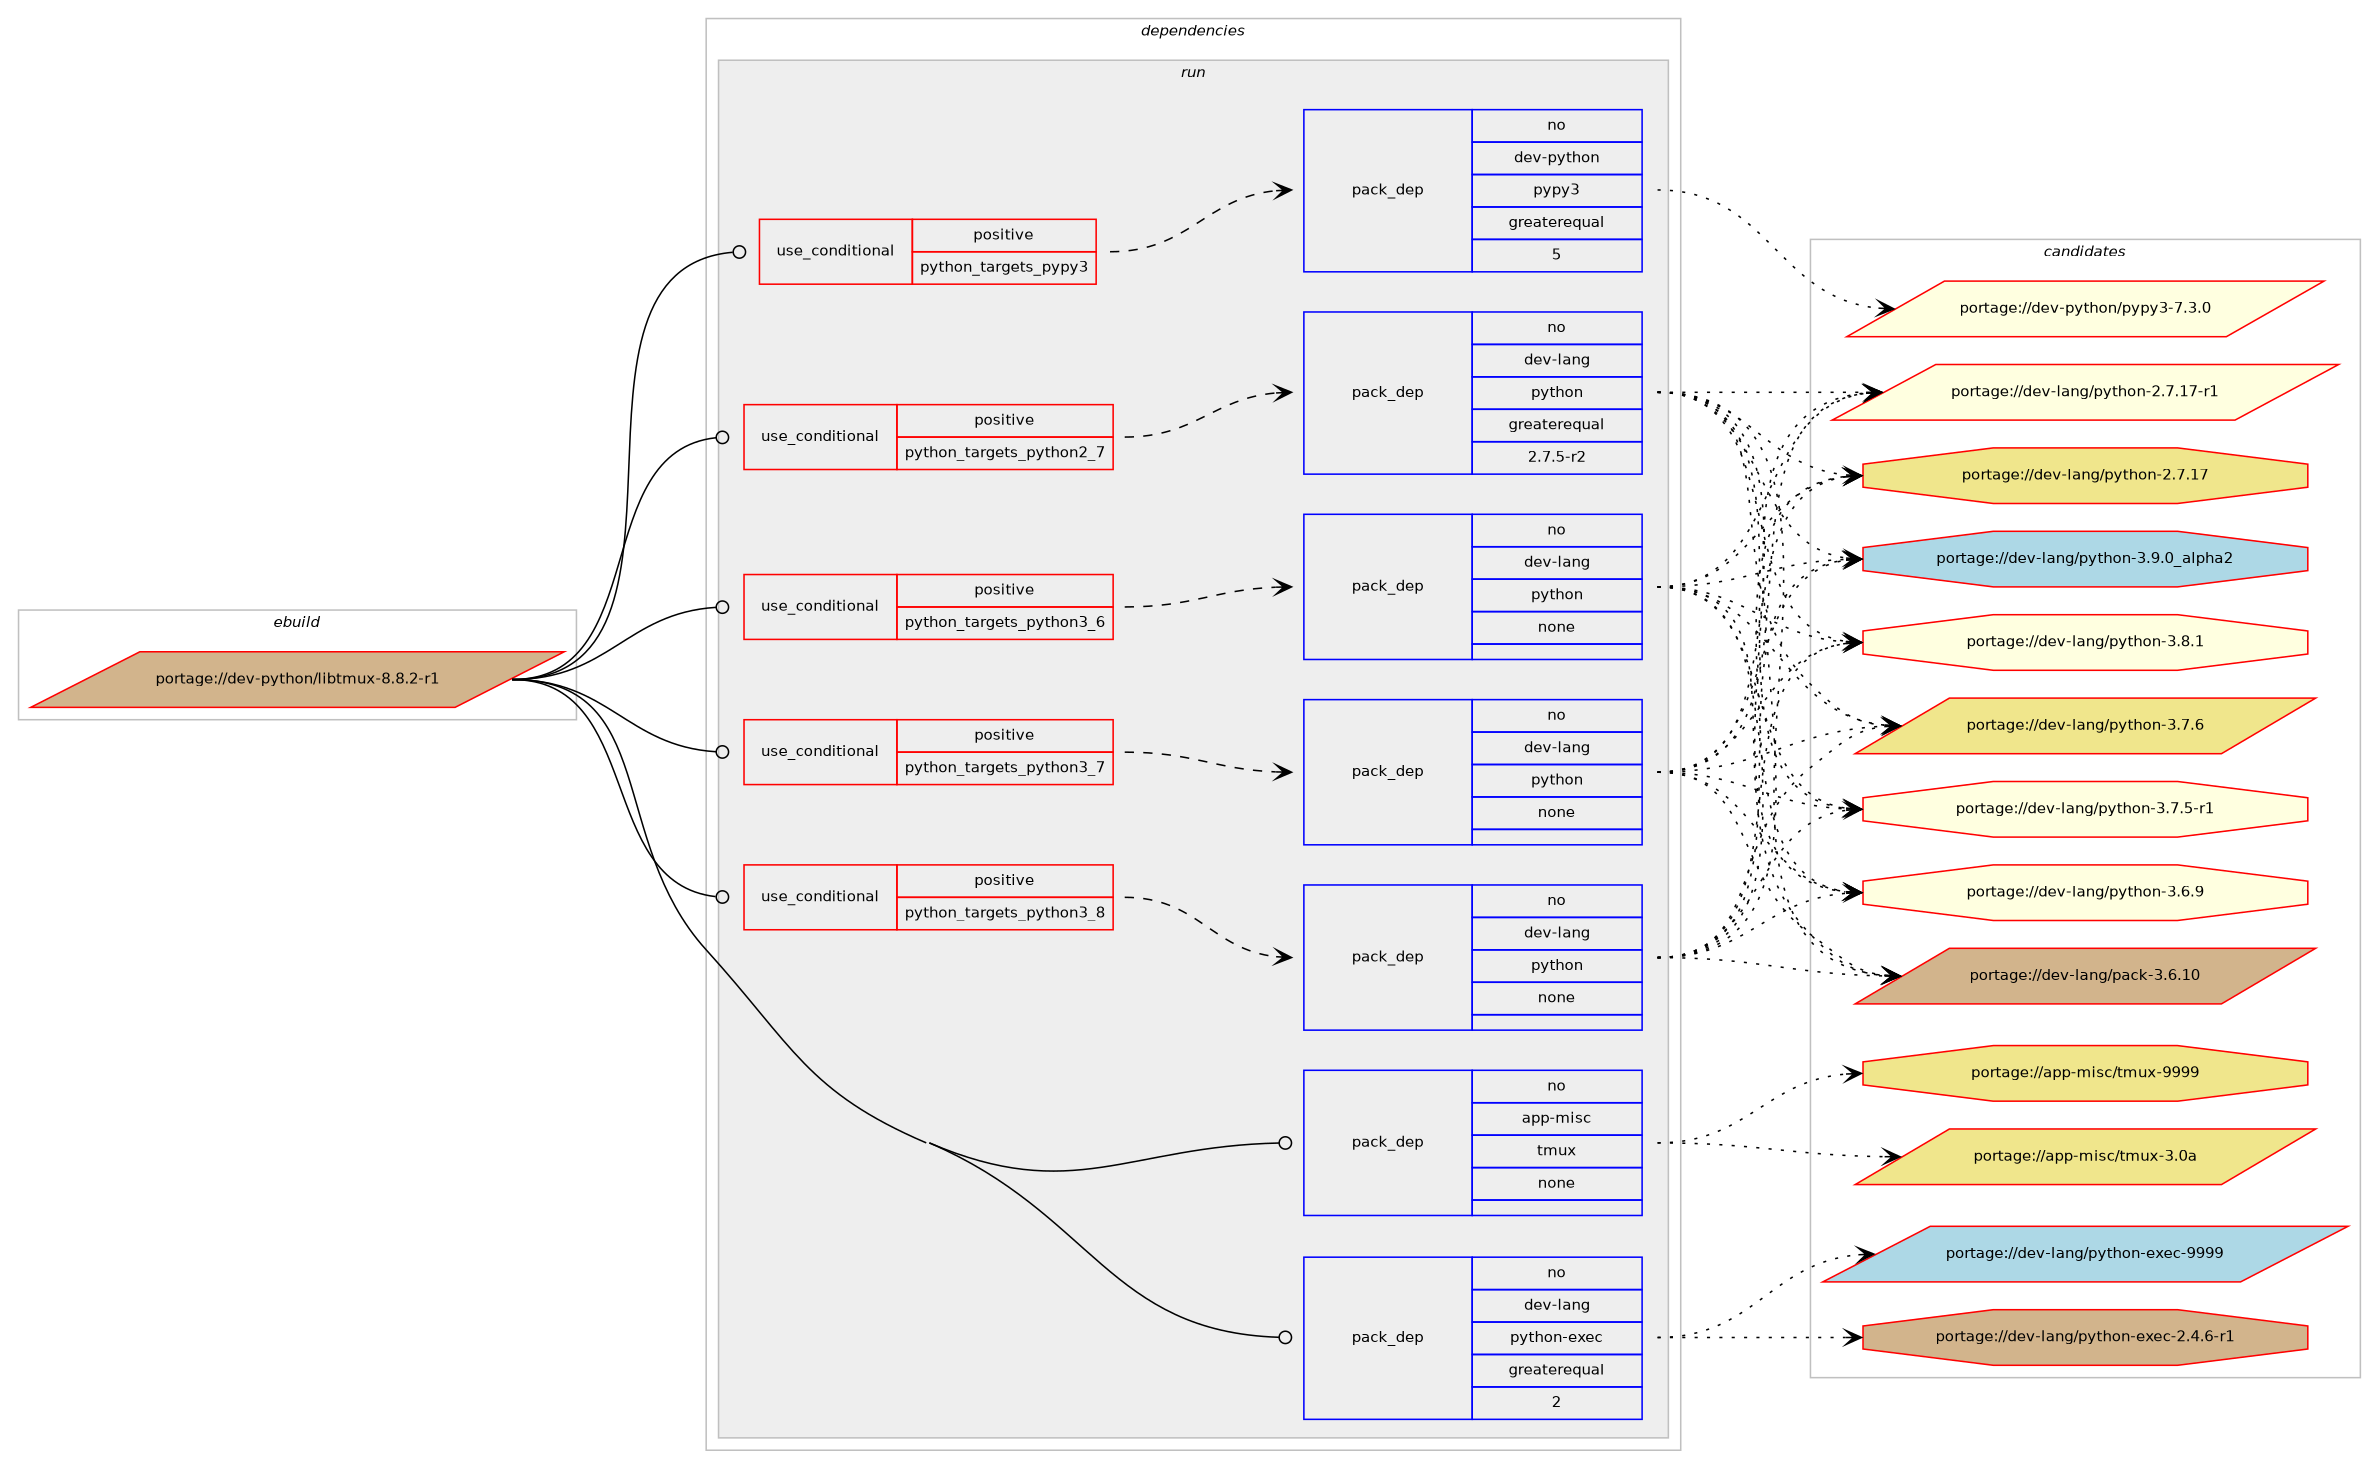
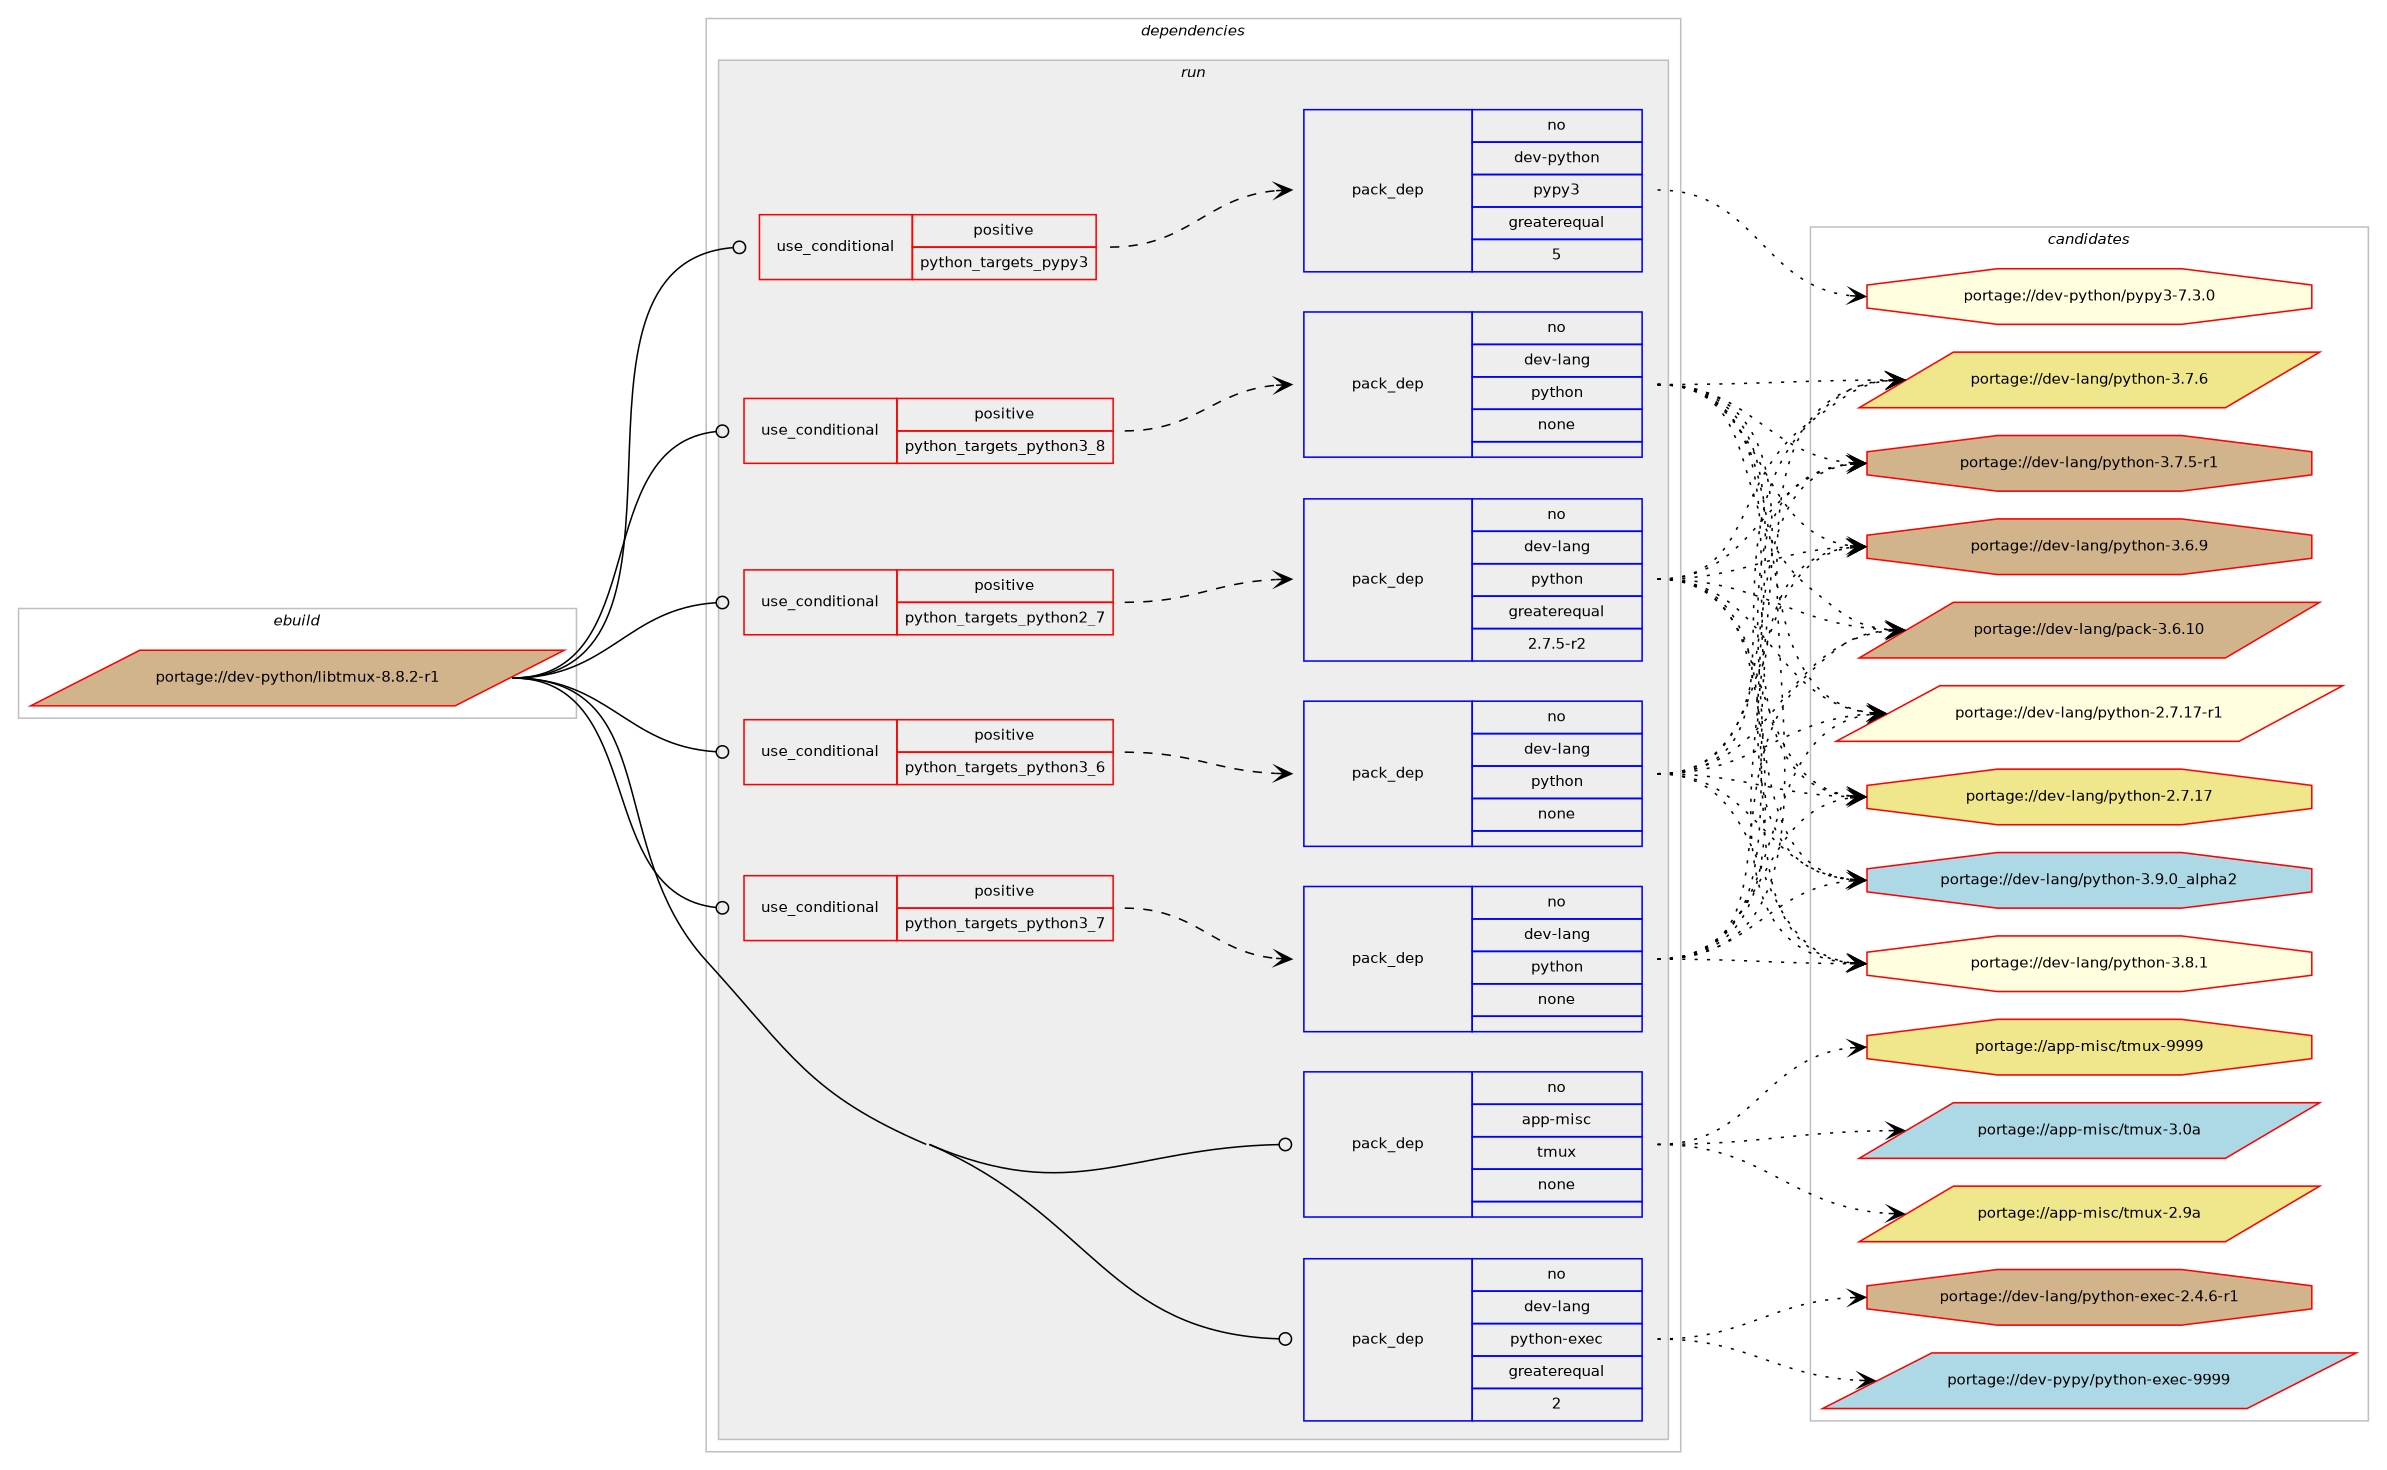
node "portage://dev-python/pypy3-7.3.0": shape parallelogram -> octagon
node "portage://dev-lang/python-3.7.5-r1": fillcolor lightyellow -> tan
node "portage://dev-lang/python-3.6.9": fillcolor lightyellow -> tan
node "portage://app-misc/tmux-3.0a": fillcolor khaki -> lightblue
node "portage://app-misc/tmux-2.9a": added
node "portage://dev-lang/python-exec-9999": label "portage://dev-lang/python-exec-9999" -> "portage://dev-pypy/python-exec-9999"
